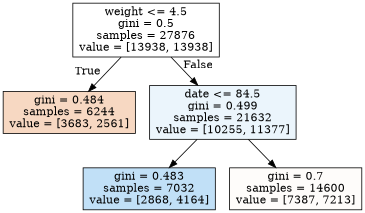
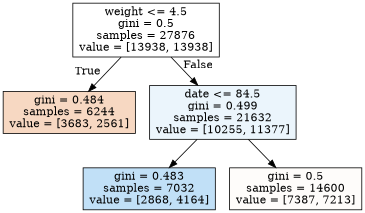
node "gini = 0.7 samples = 14600 value = [7387, 7213]": label "gini = 0.7 samples = 14600 value = [7387, 7213]" -> "gini = 0.5 samples = 14600 value = [7387, 7213]"
